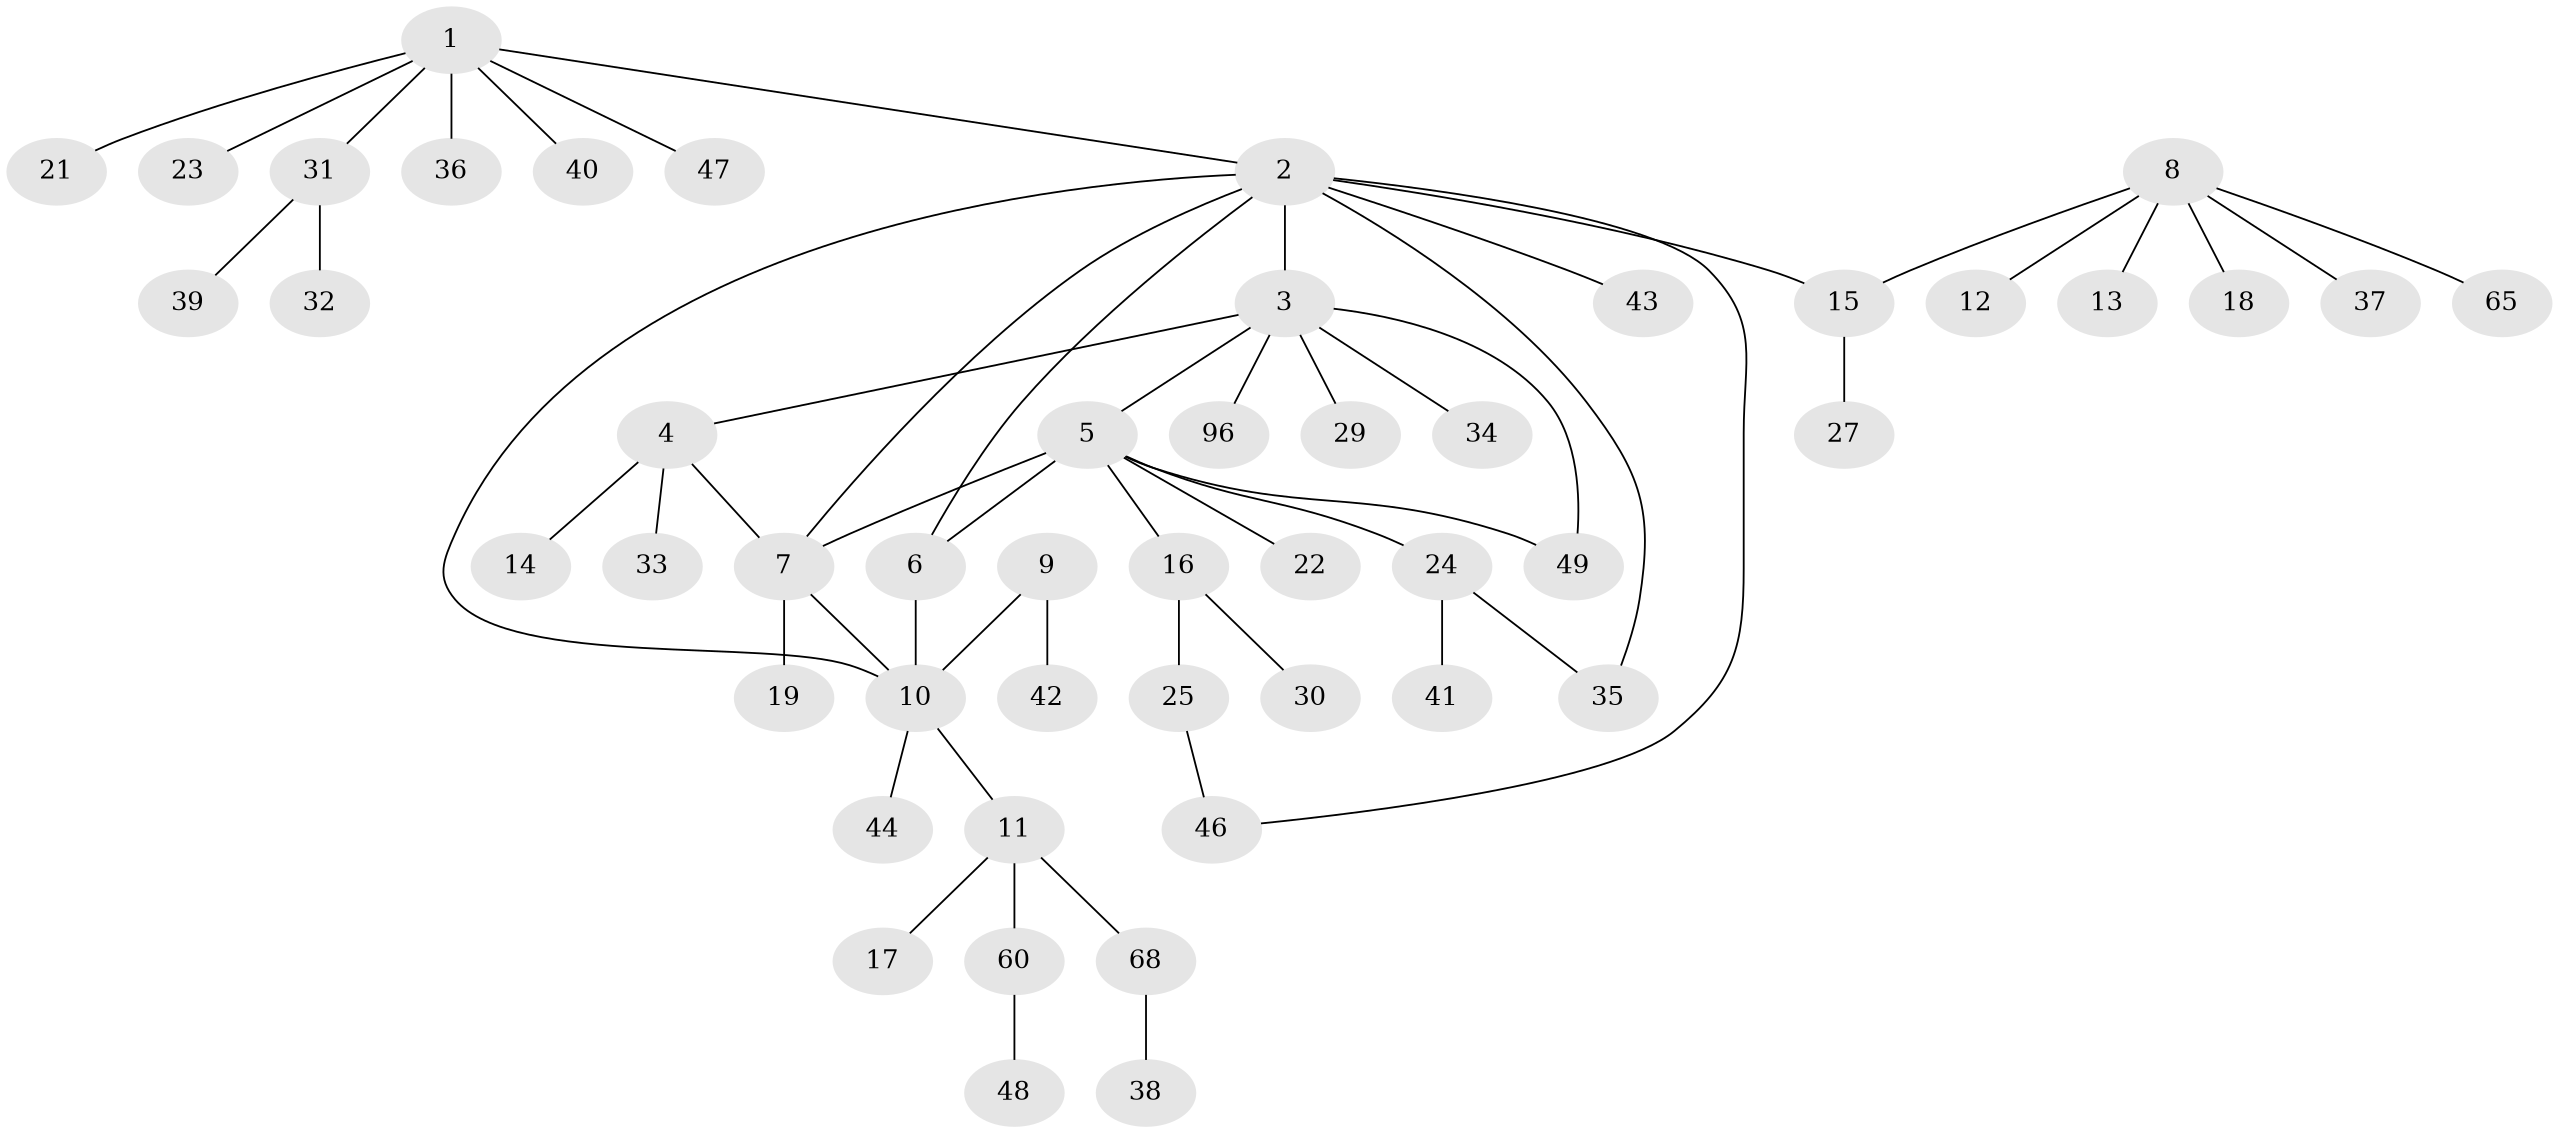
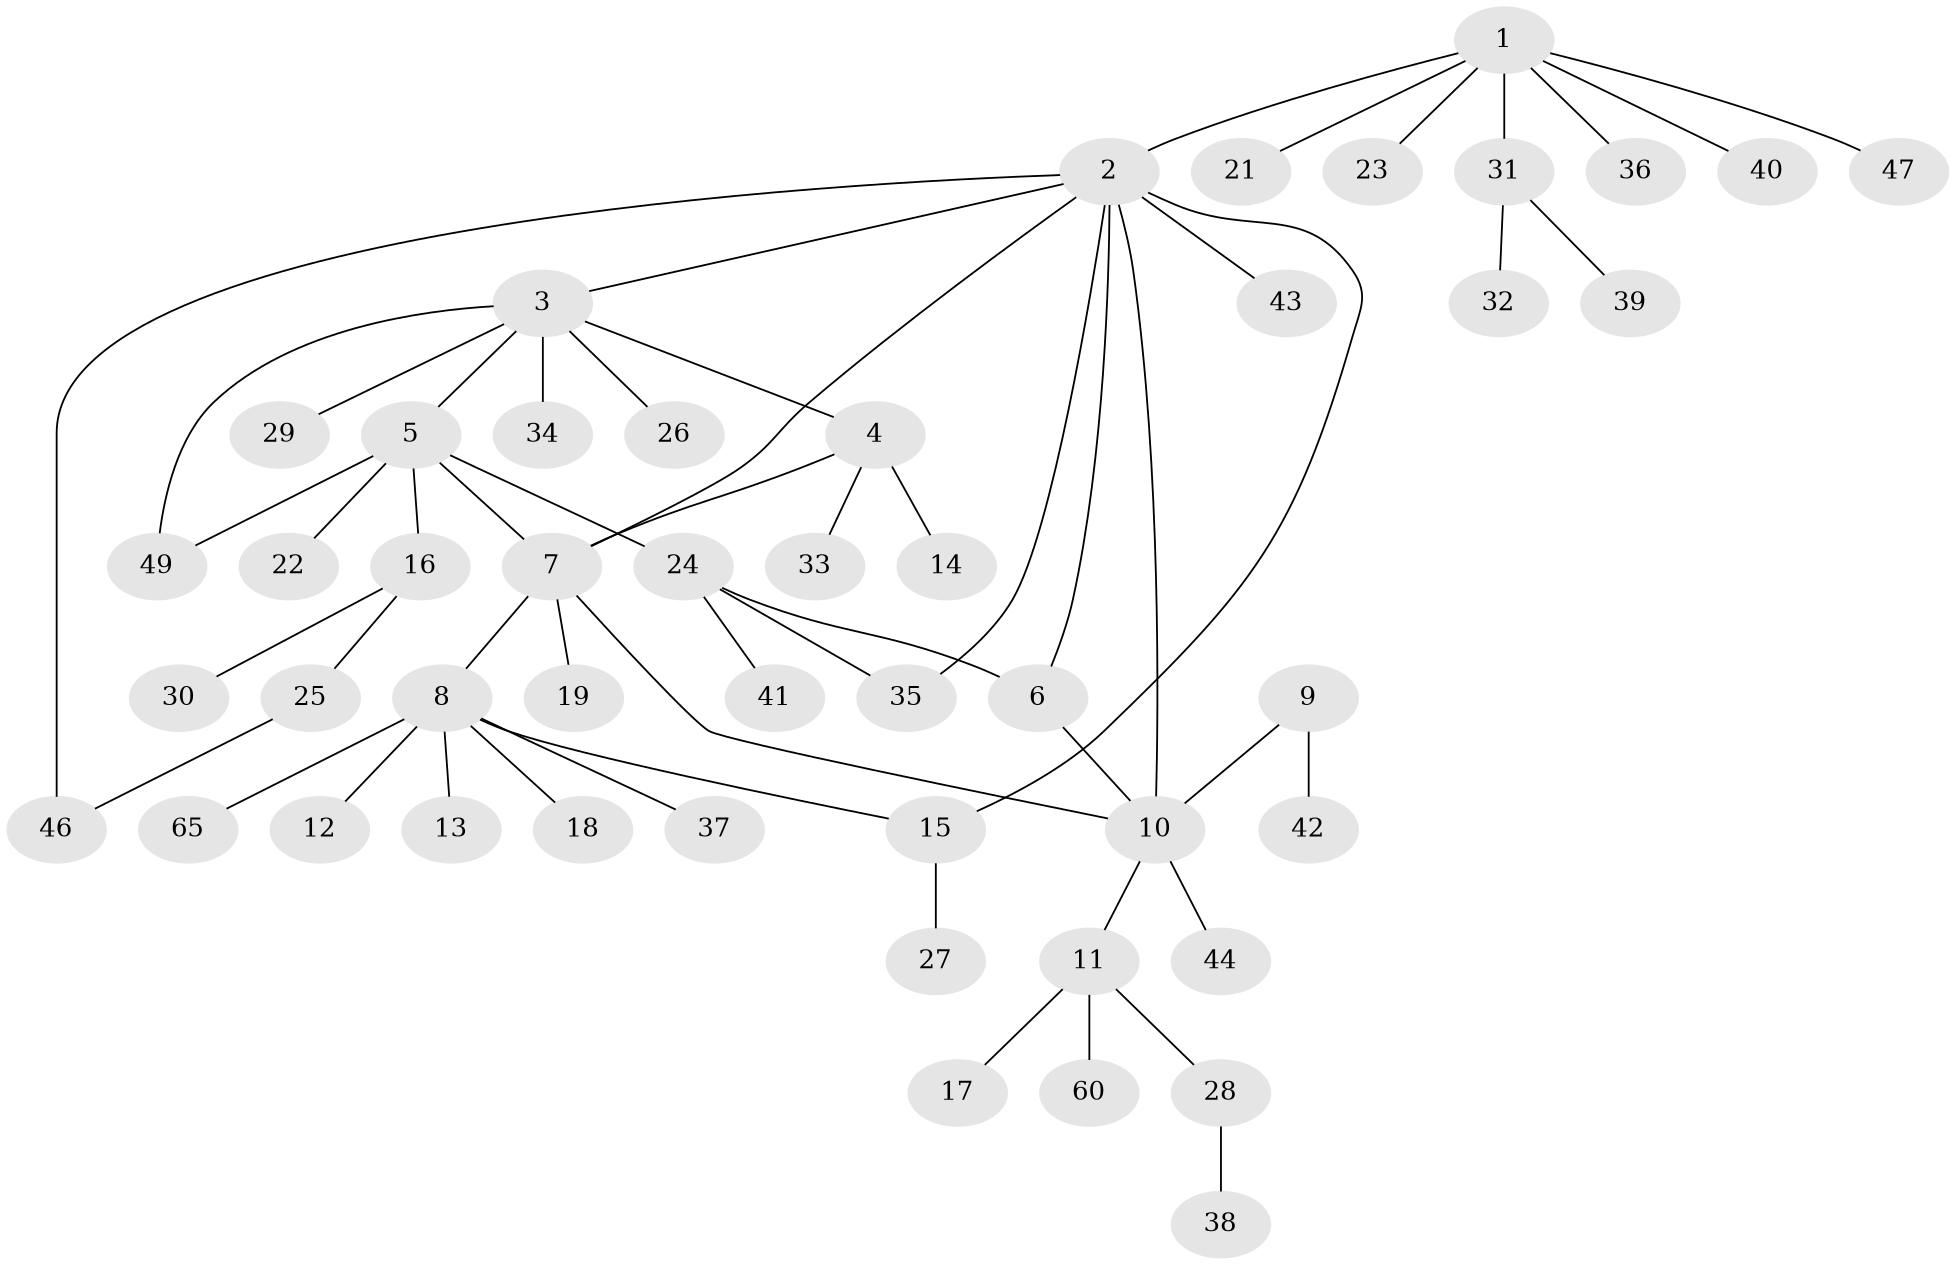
node "96": label "96" -> "26"
edge "5" -- "6": now "24" -- "6"
edge "7" -- "8": added
node "68": label "68" -> "28"
node "48": removed
